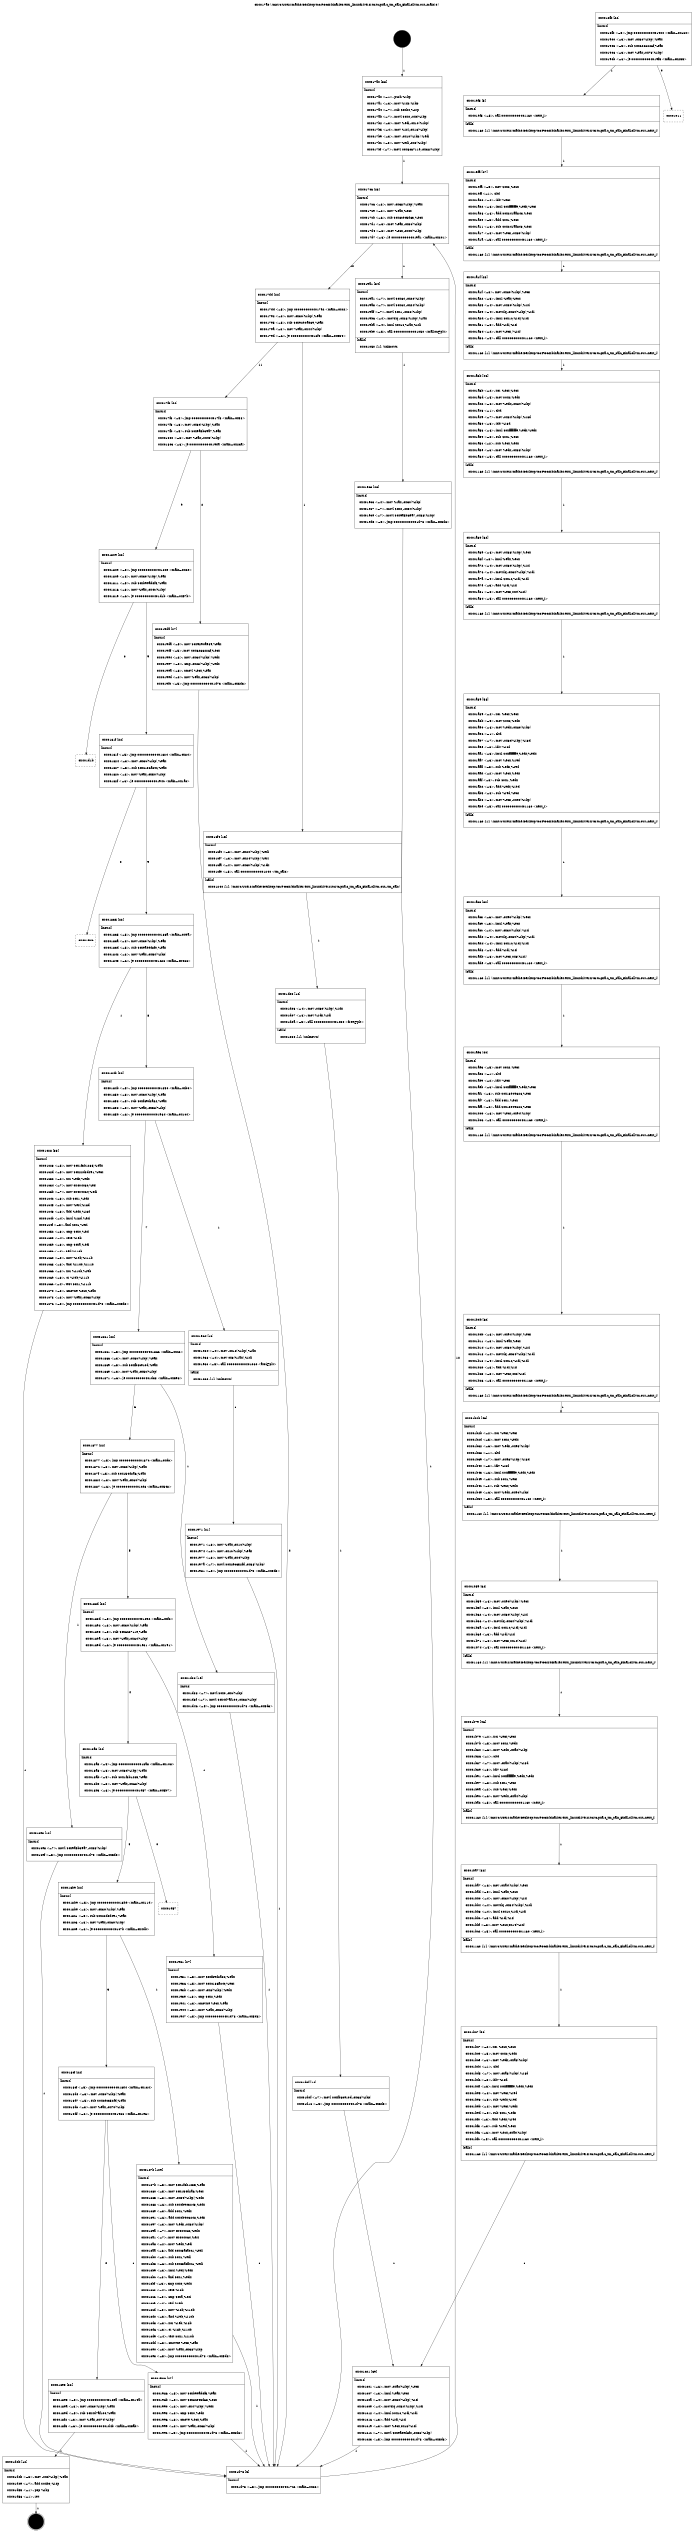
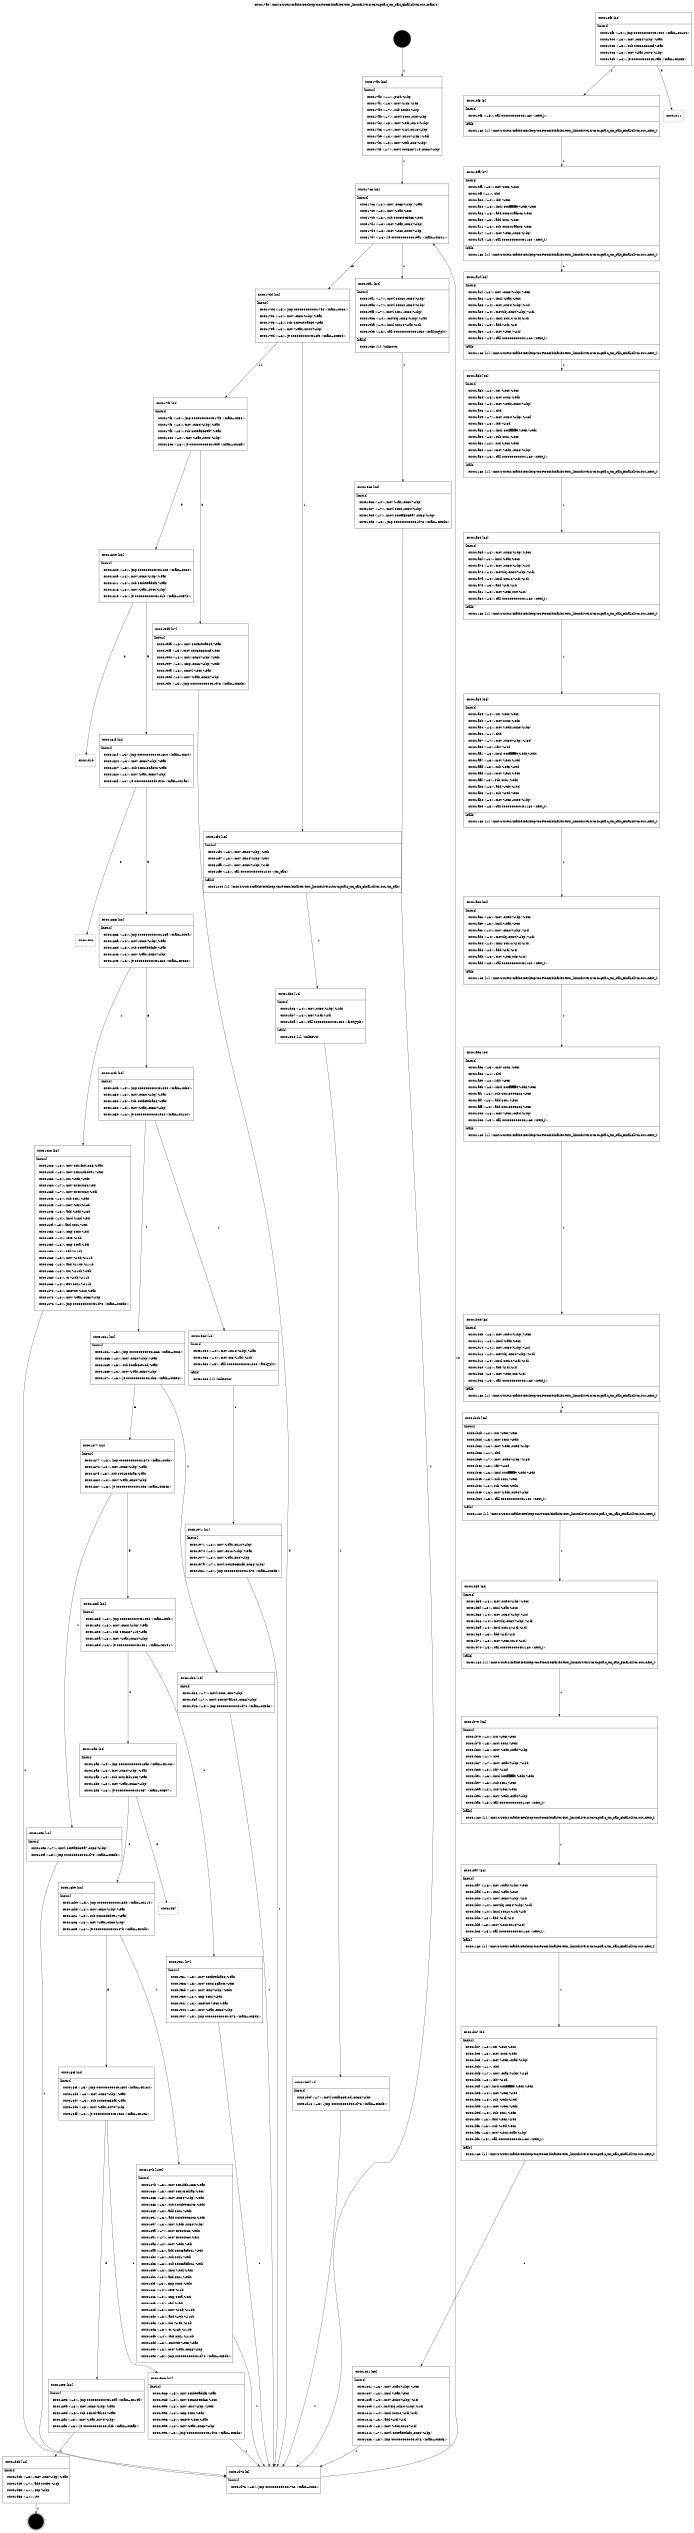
edge "0x401d0f [12]" -> "0x401c01 [39]": now "0x401d0f [12]" -> "0x401d73 [5]"
